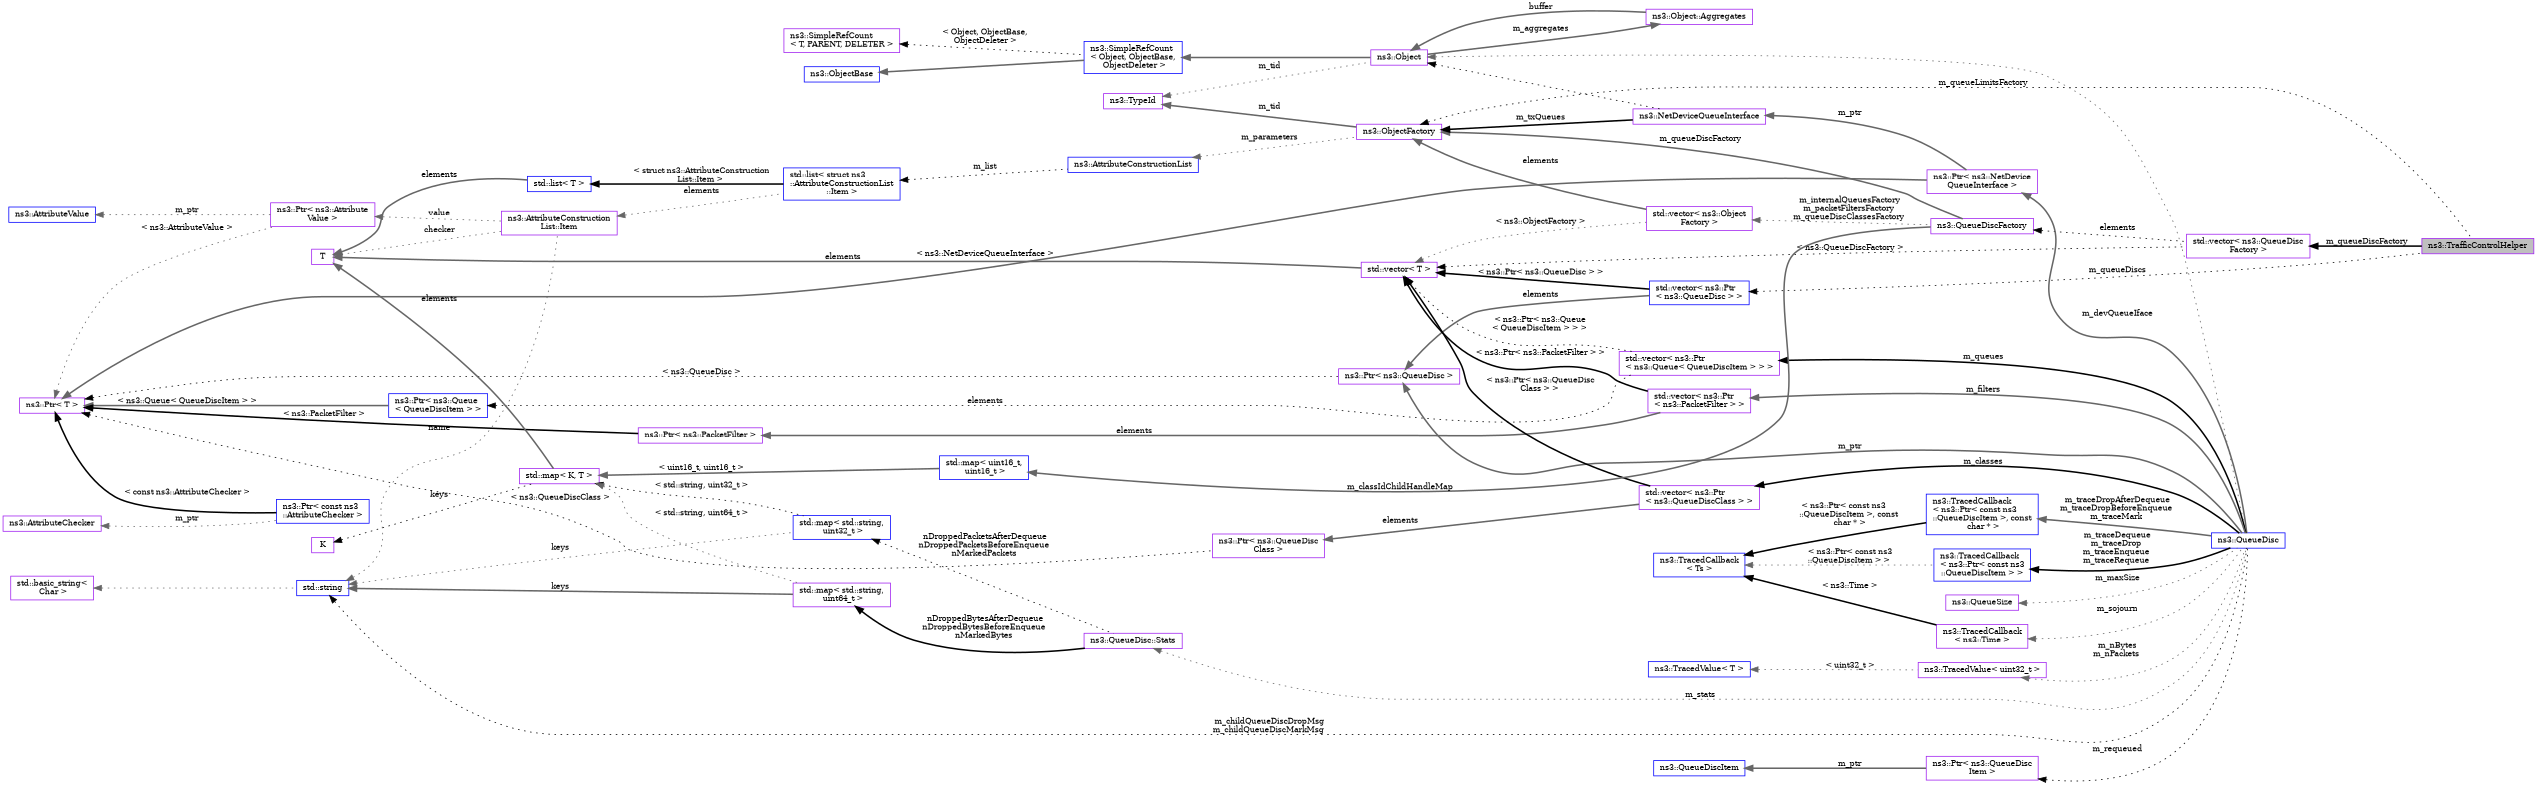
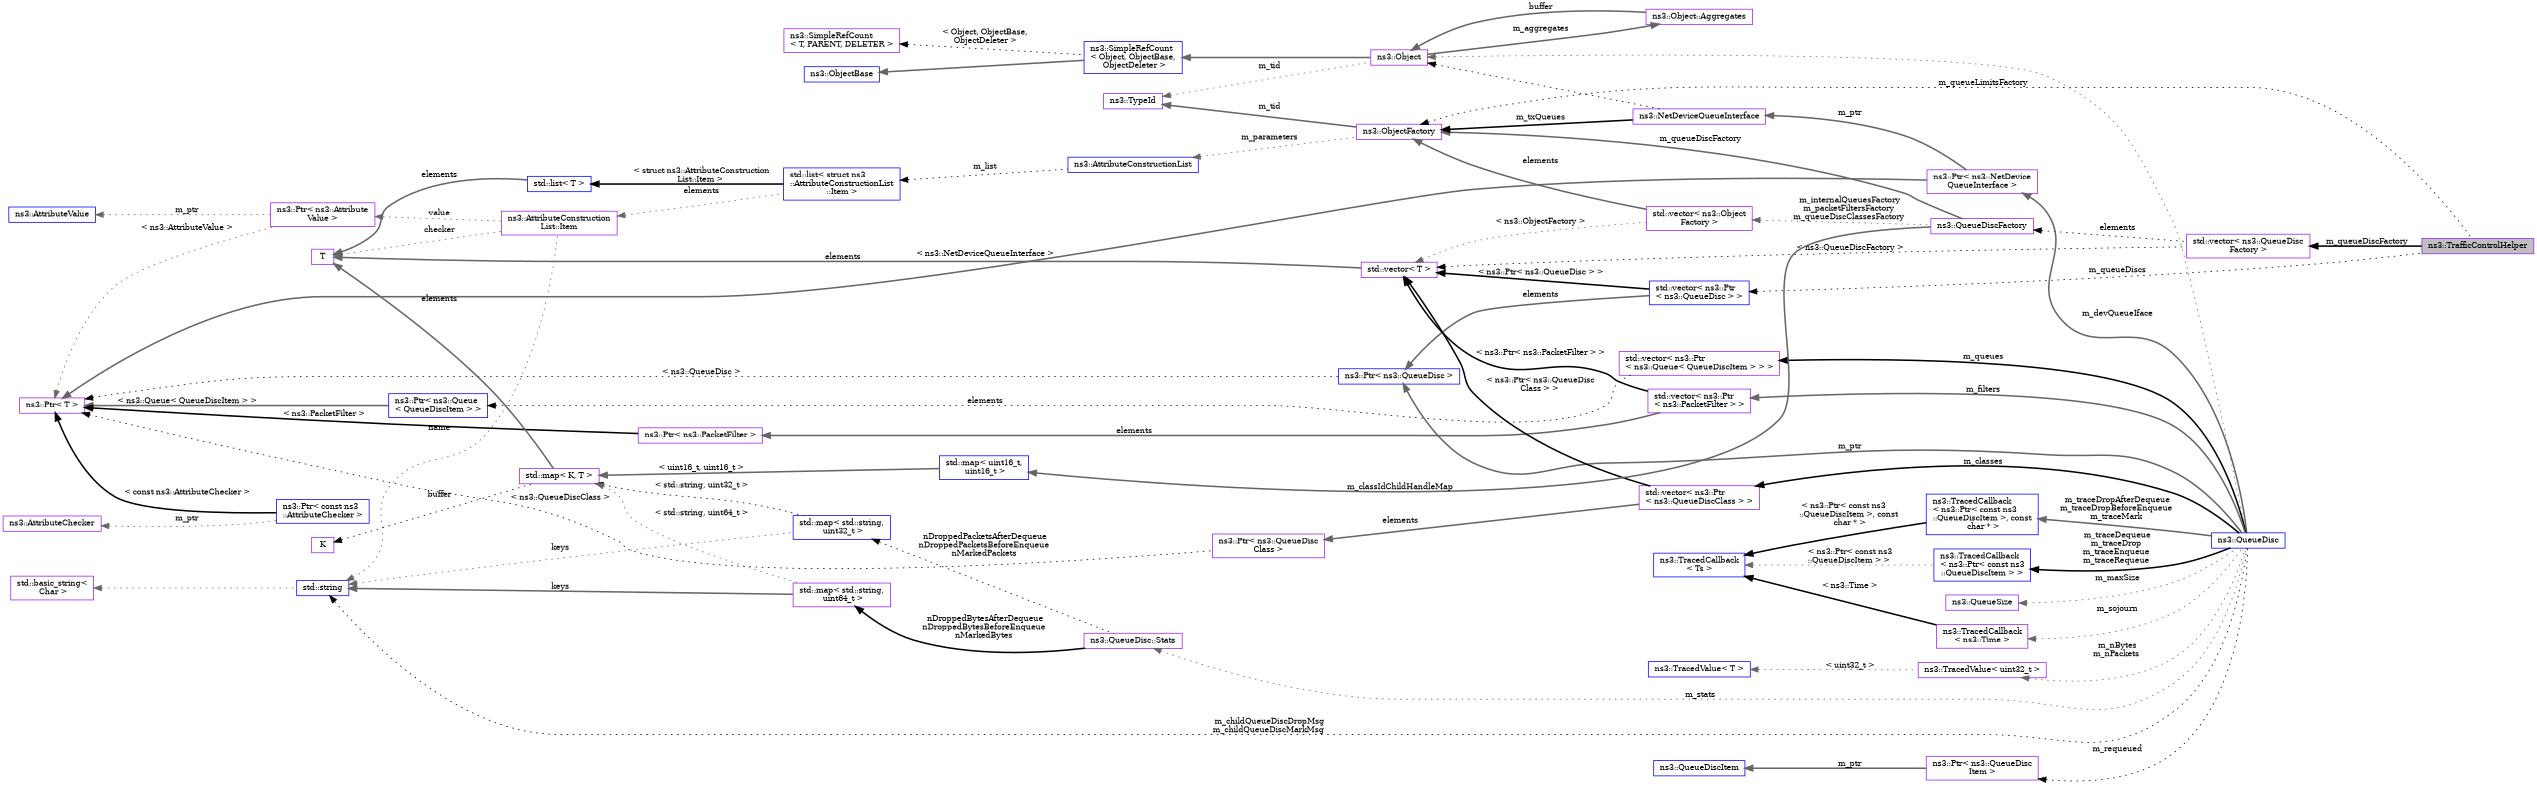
edge "std::vector< ns3::Ptr < ns3::Queue< QueueDiscItem > > >" -> "std::vector< T >": removed, label "< ns3::Ptr< ns3::Queue < QueueDiscItem > > >"
node "ns3::Ptr< ns3::QueueDisc >": color purple -> blue
edge "std::map< K, T >" -> "K": label " keys" -> " buffer"
